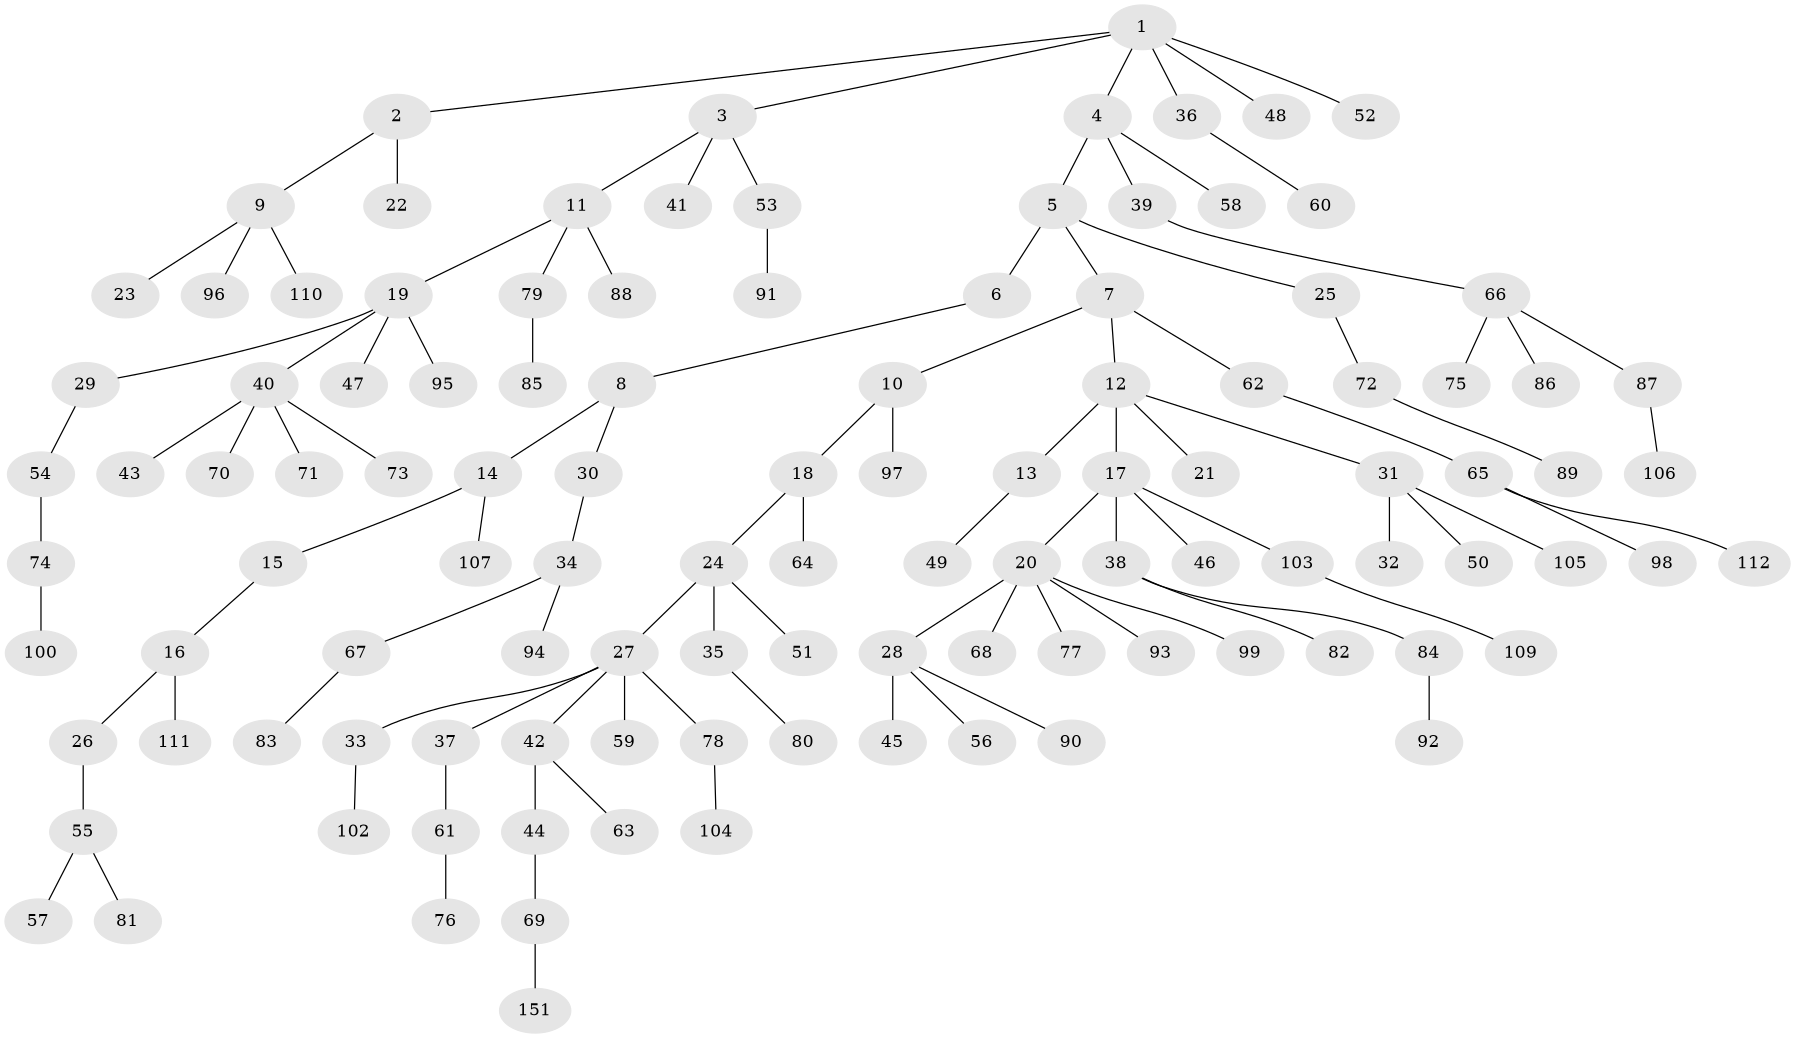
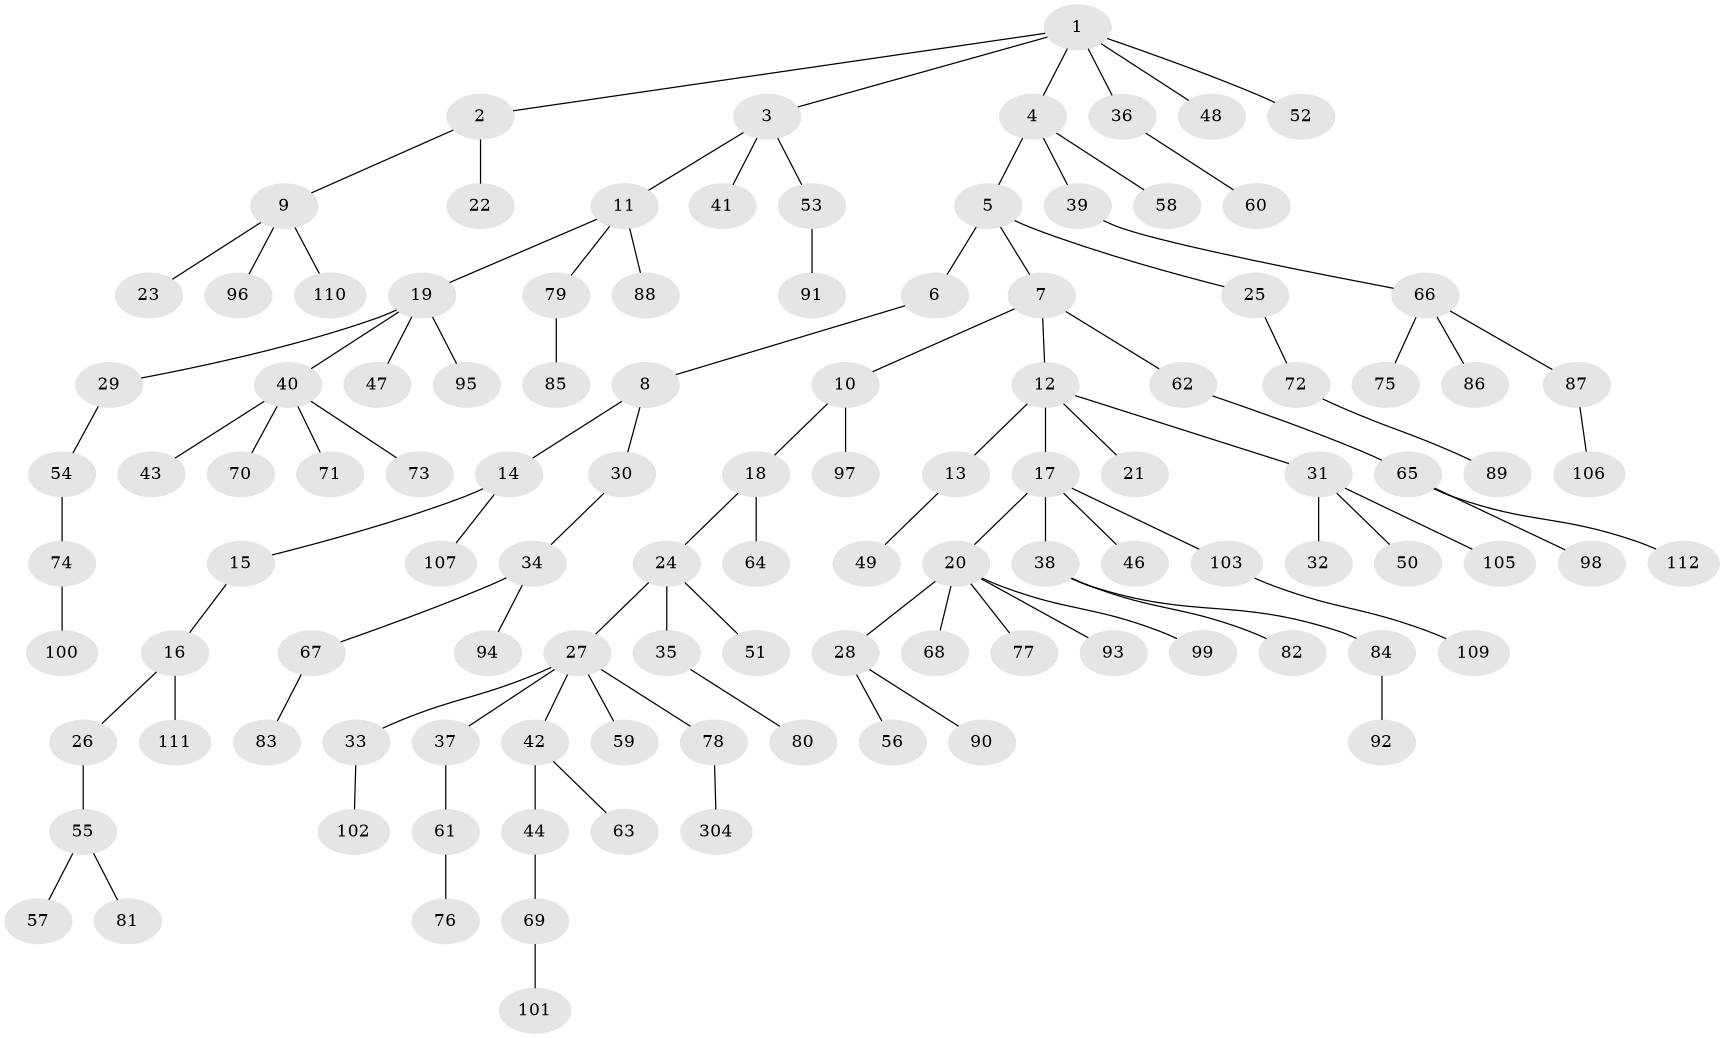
node "45": removed
node "104": label "104" -> "304"
node "151": label "151" -> "101"
